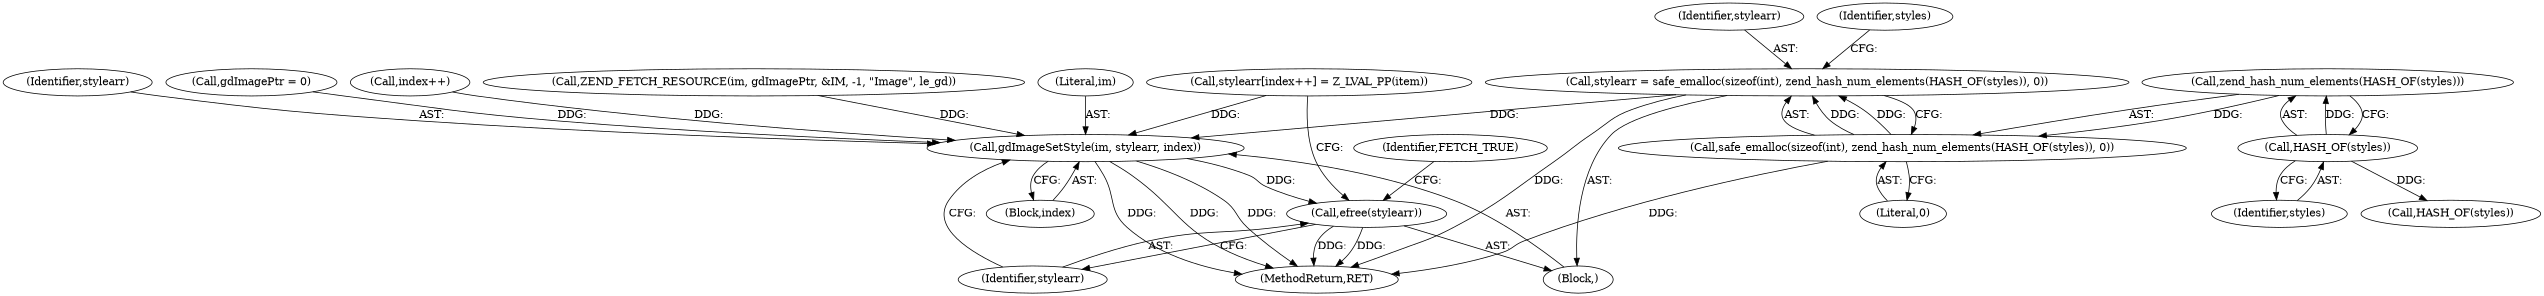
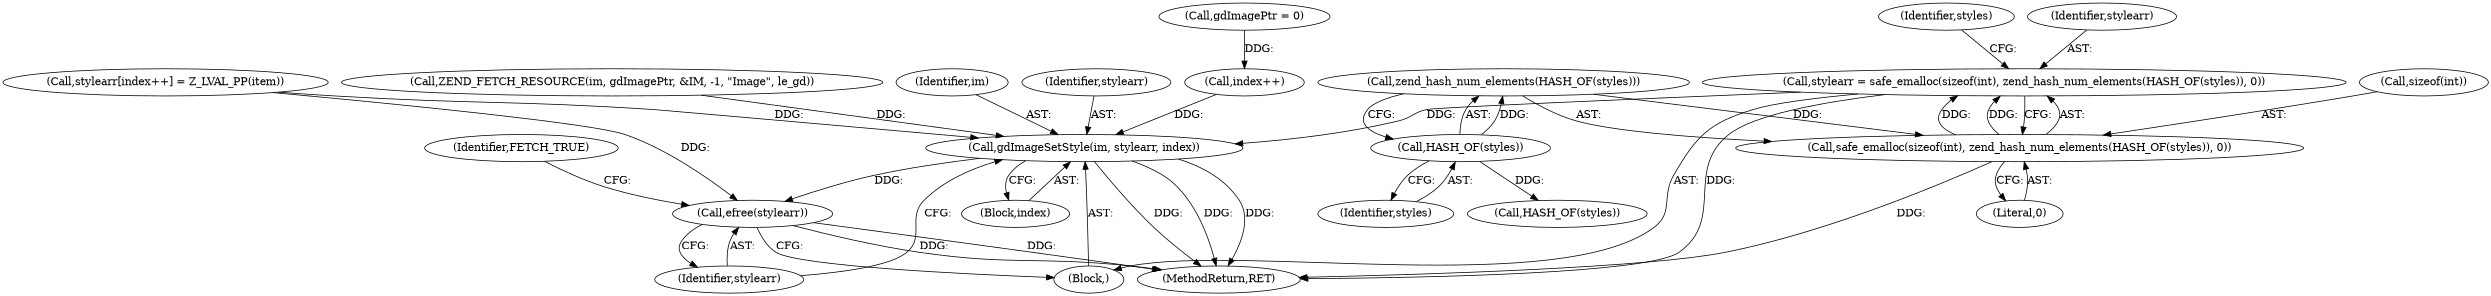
node "(Literal,im)": label "(Literal,im)" -> "(Identifier,im)"
node "(Call,sizeof(int))": added
edge "(Call,gdImagePtr = 0)" -> "(Call,gdImageSetStyle(im, stylearr, index))": now "(Call,gdImagePtr = 0)" -> "(Call,index++)"
edge "(Call,stylearr[index++] = Z_LVAL_PP(item))" -> "(Call,efree(stylearr))": label "CFG: " -> "DDG: "
edge "(Call,efree(stylearr))" -> "(Block,)": label "AST: " -> "CFG: "
